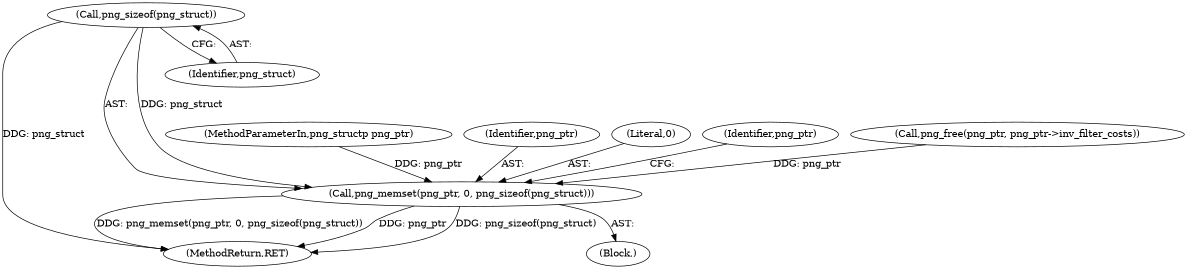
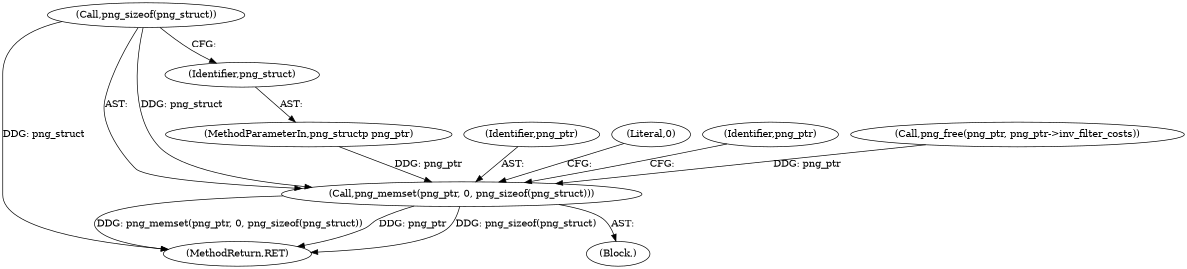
edge "(Identifier,png_struct)" -> "(Call,png_sizeof(png_struct))": now "(Identifier,png_struct)" -> "(MethodParameterIn,png_structp png_ptr)"
edge "(Literal,0)" -> "(Call,png_memset(png_ptr, 0, png_sizeof(png_struct)))": label "AST: " -> "CFG: "
